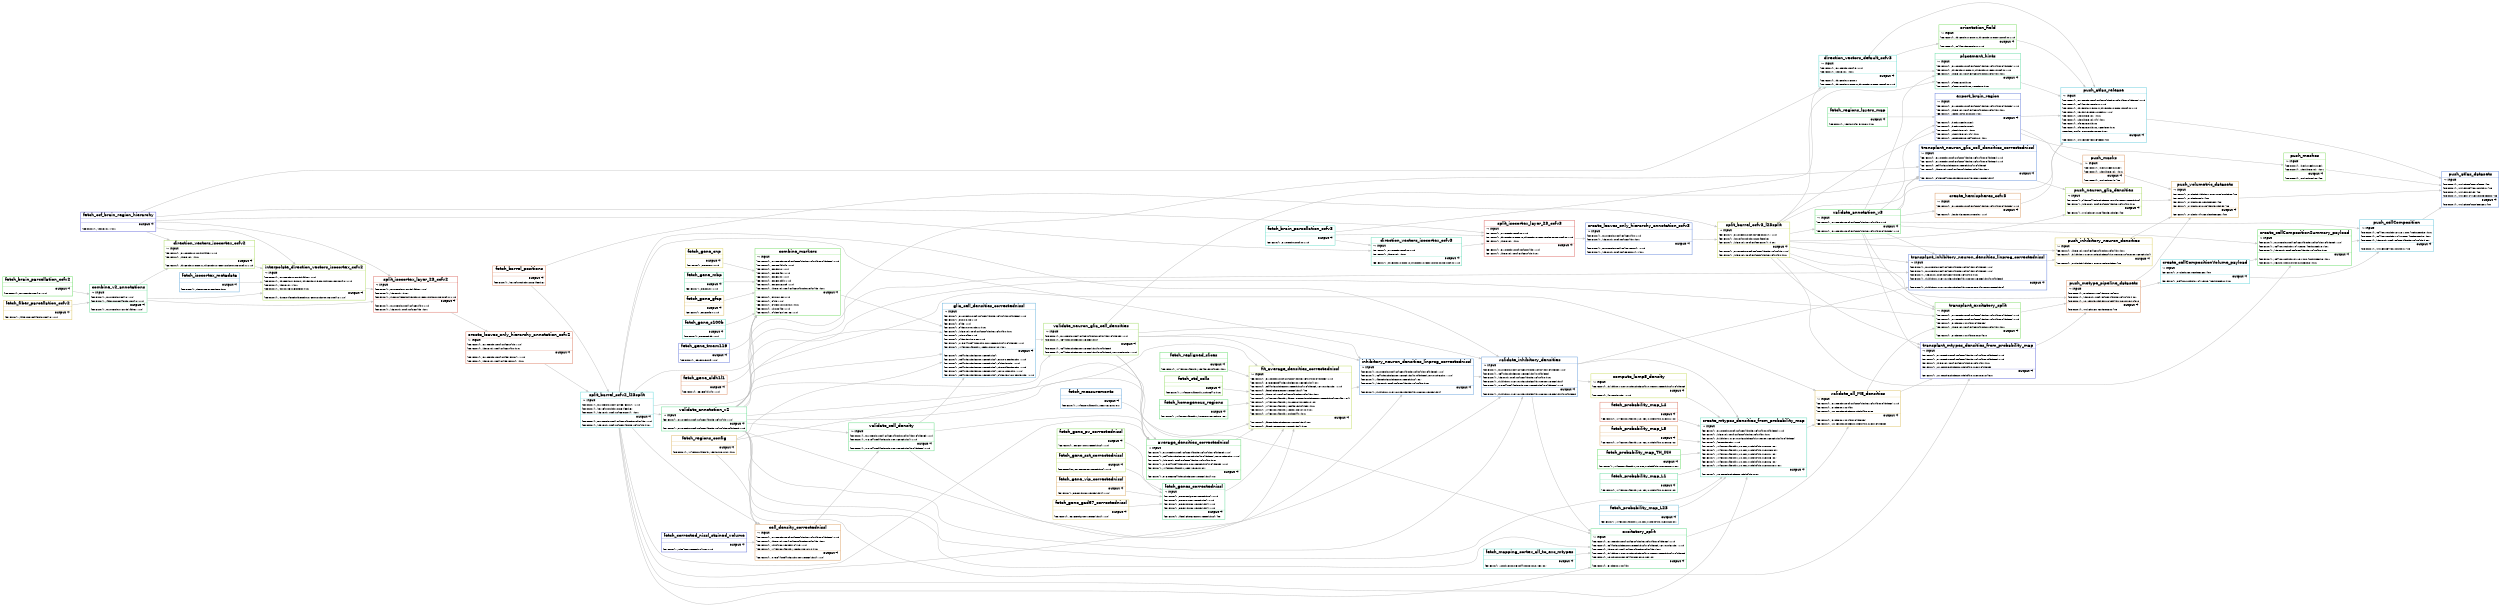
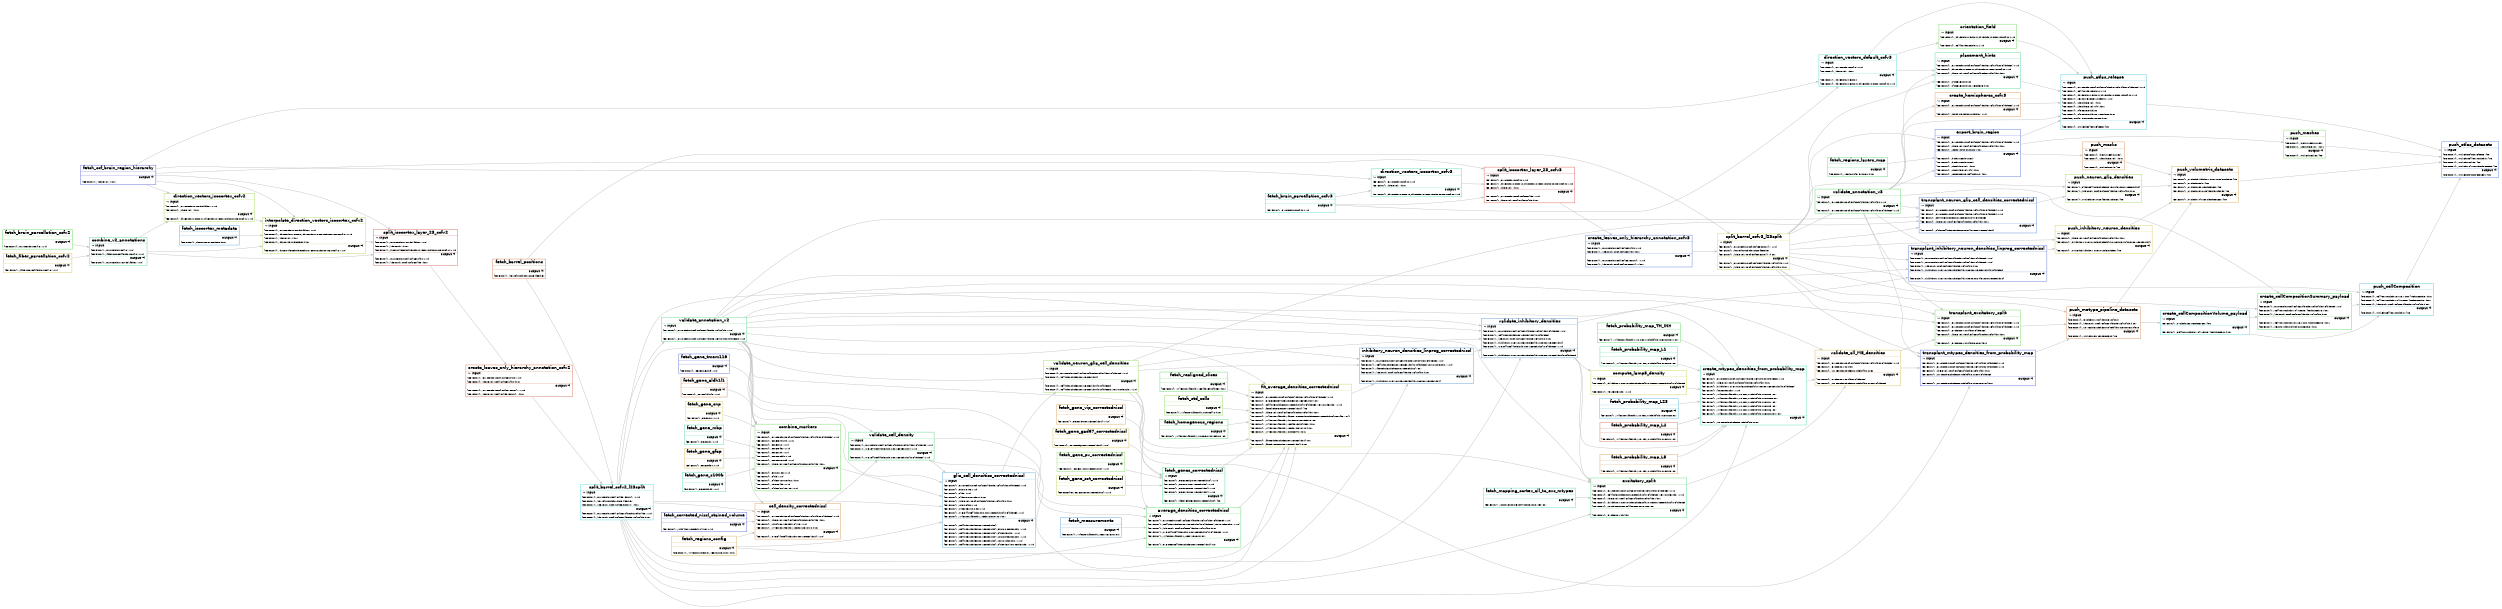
edge "validate_annotation_v3" -> "push_cellComposition": now "split_barrel_ccfv3_l23split" -> "push_cellComposition"
